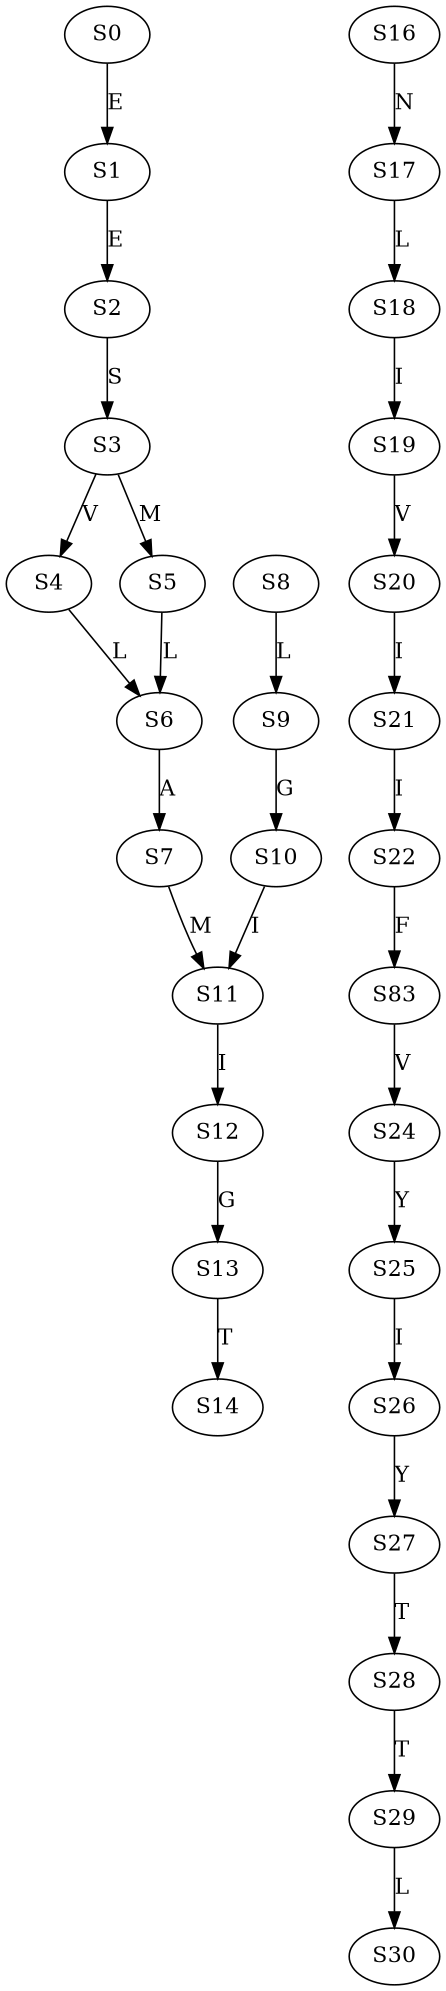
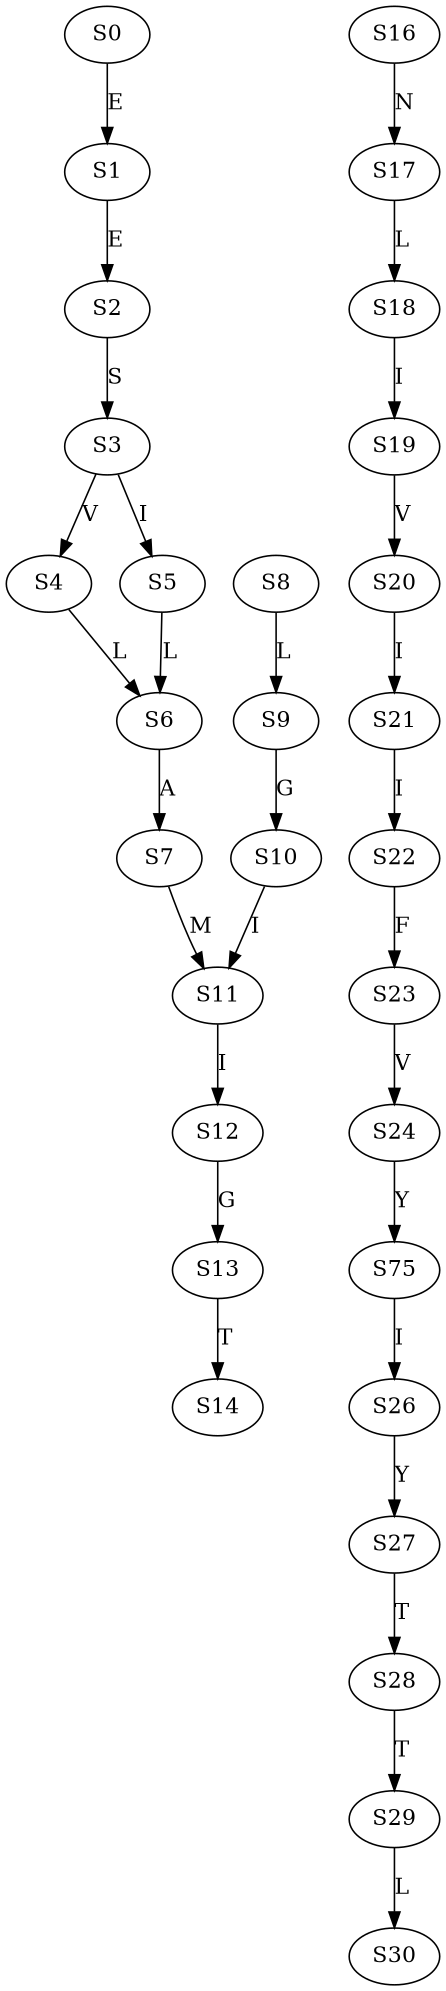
edge "S3" -> "S5": label "M" -> "I"
node "S83": label "S83" -> "S23"
node "S25": label "S25" -> "S75"
